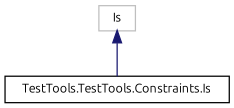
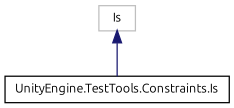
node "TestTools.TestTools.Constraints.Is": label "TestTools.TestTools.Constraints.Is" -> "UnityEngine.TestTools.Constraints.Is"
